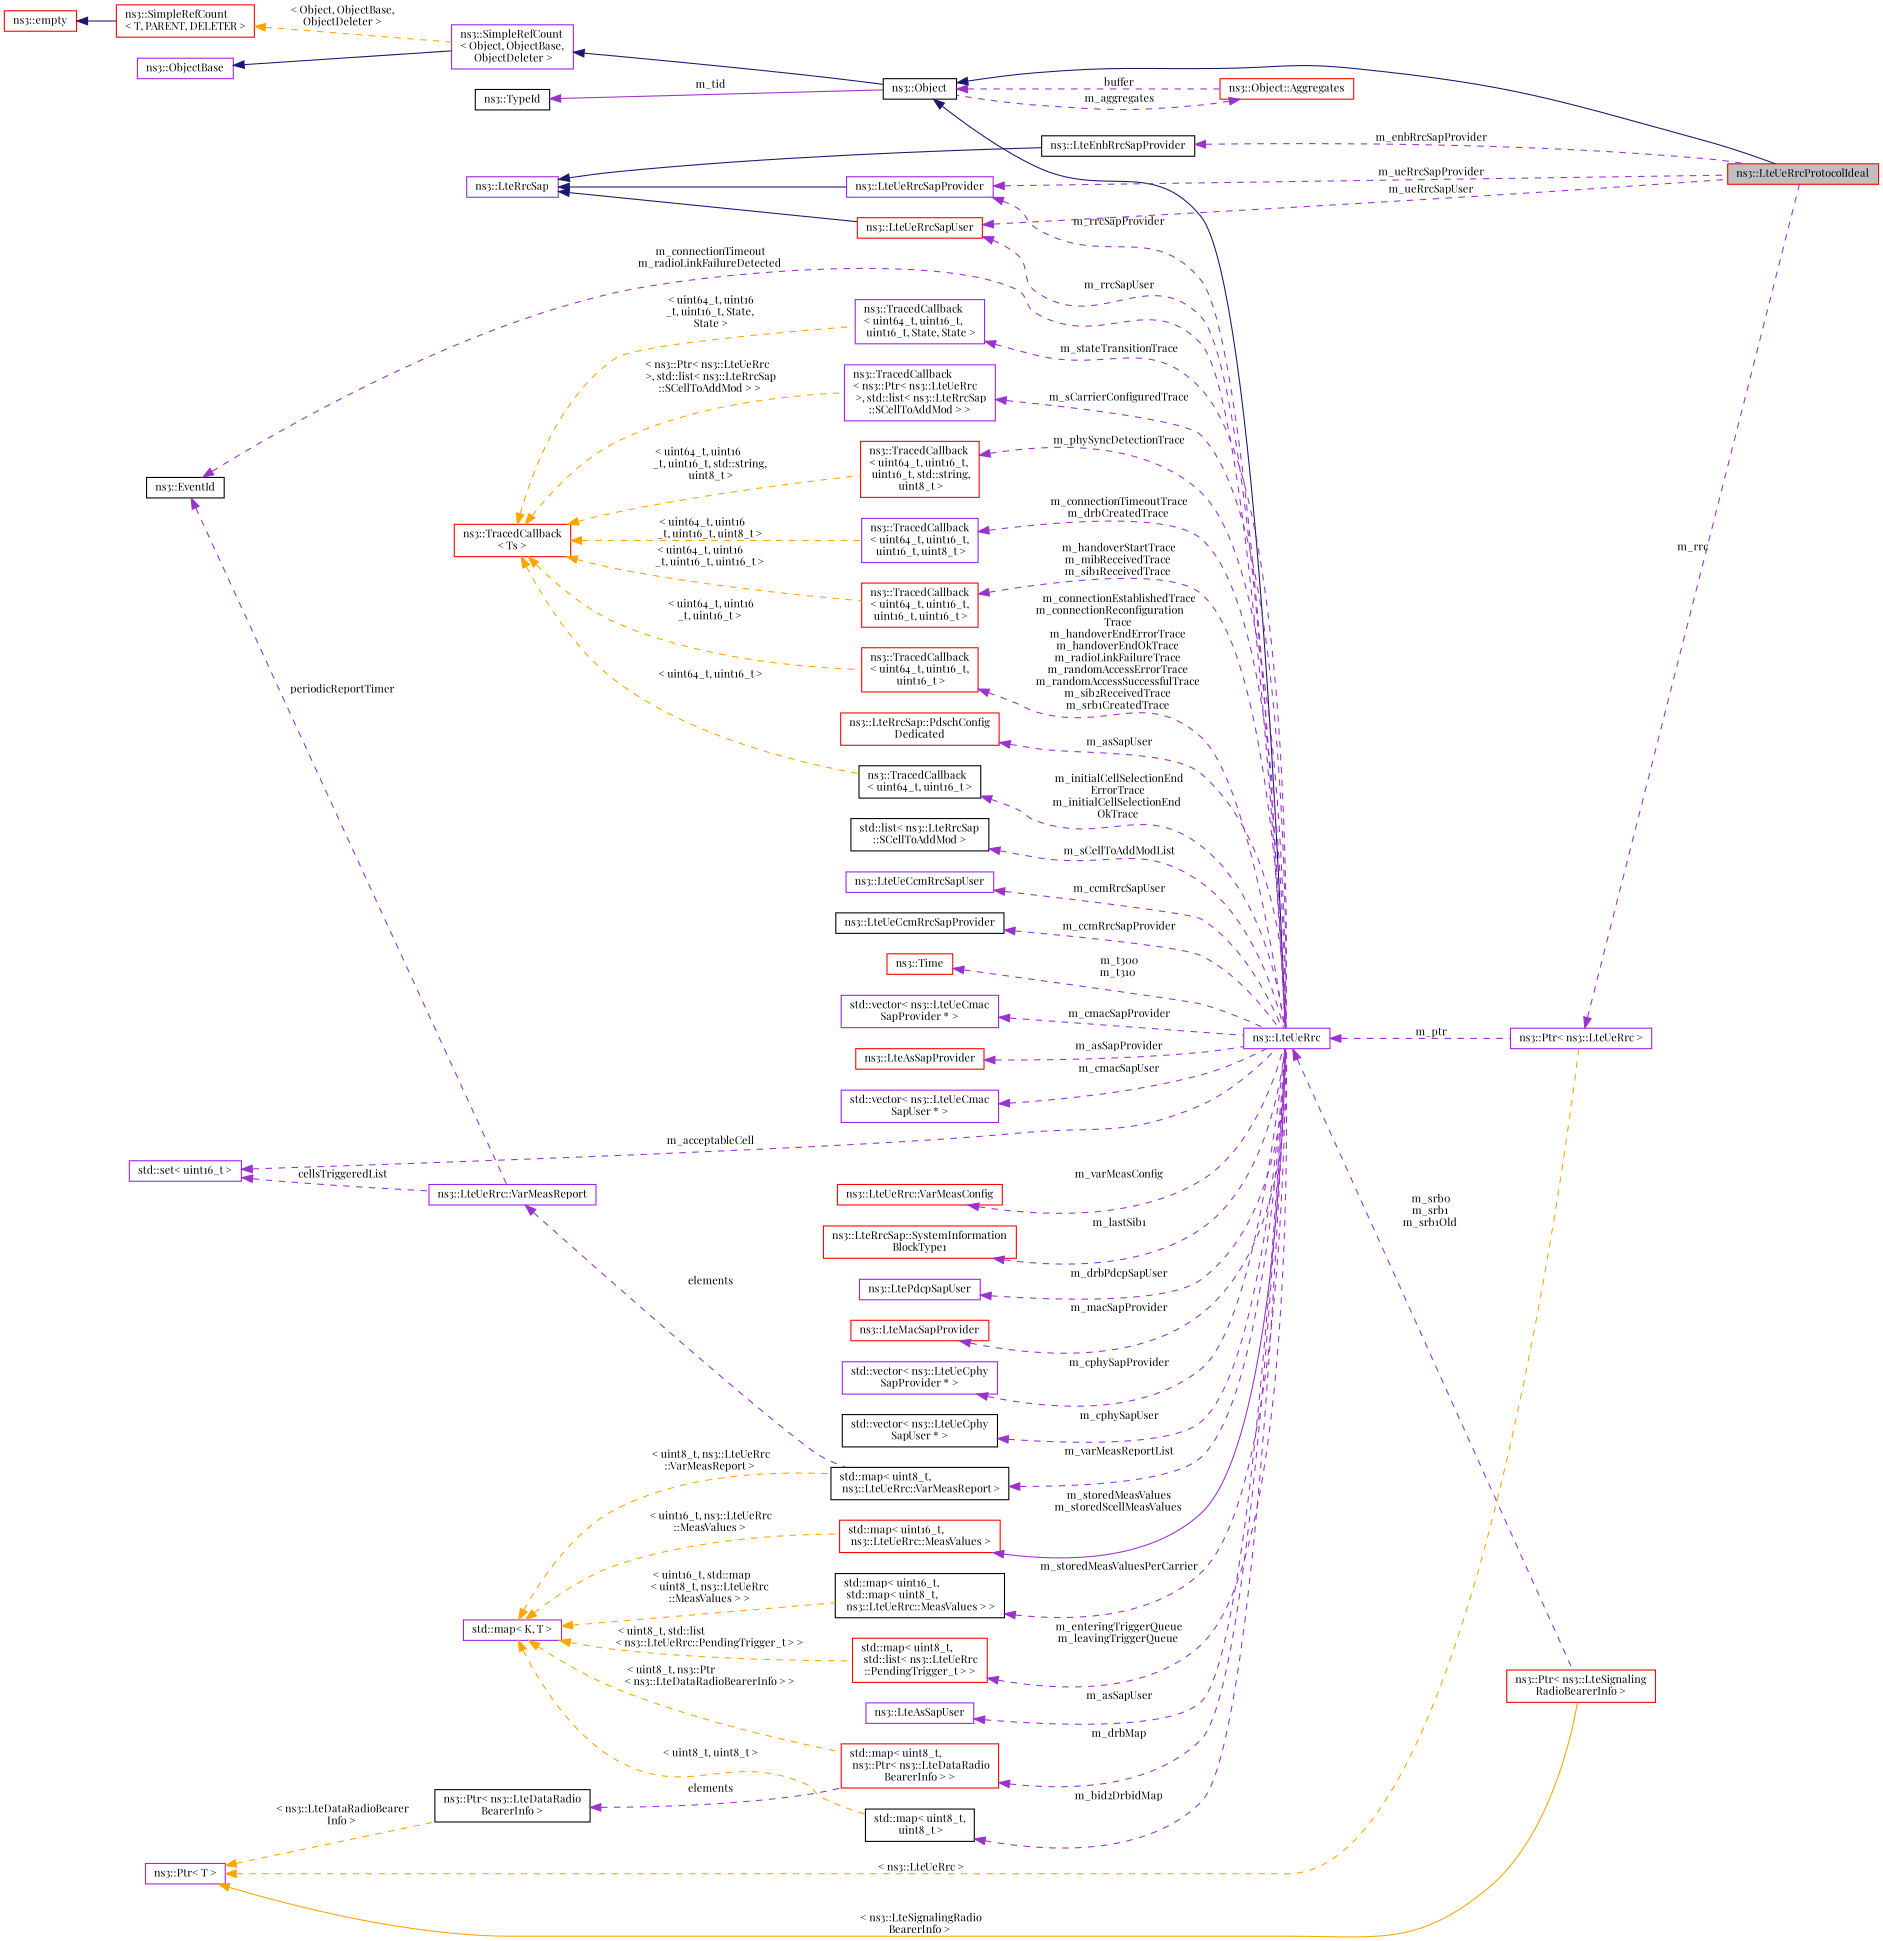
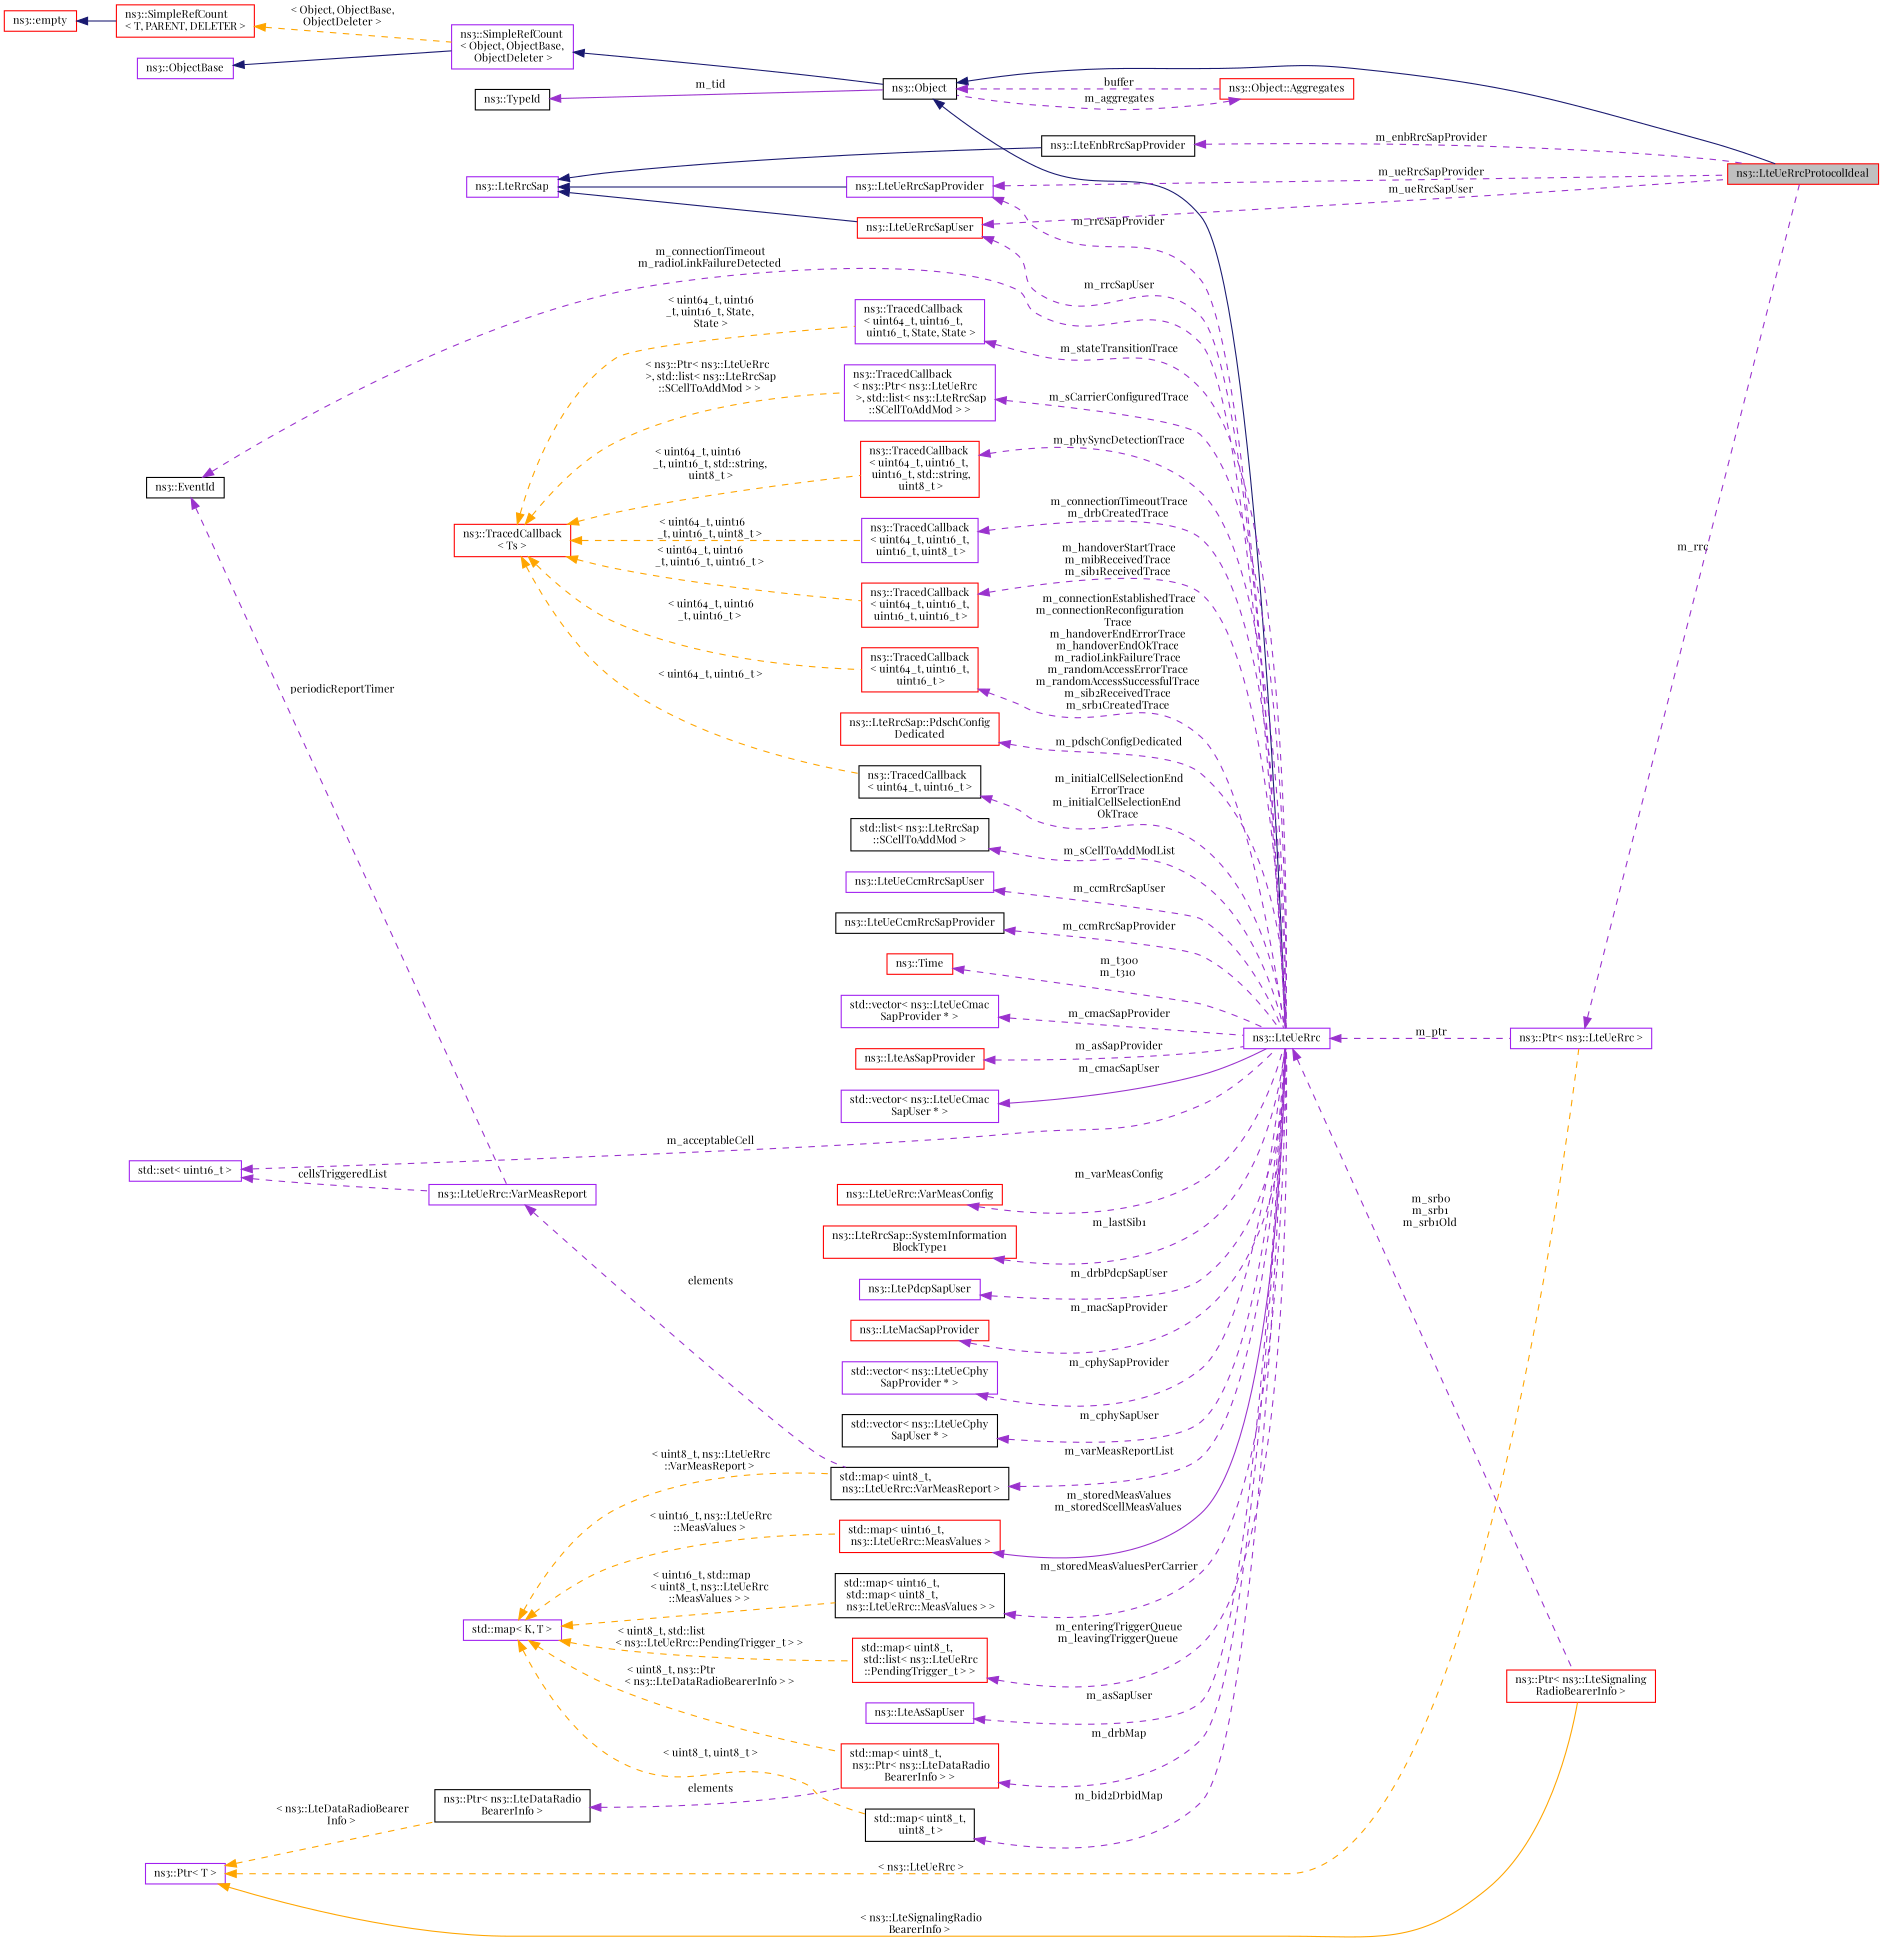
edge "ns3::LteUeRrc" -> "ns3::LteRrcSap::PdschConfig Dedicated": label " m_asSapUser" -> " m_pdschConfigDedicated"
edge "ns3::LteUeRrc" -> "std::vector< ns3::LteUeCmac SapUser * >": style dashed -> solid
